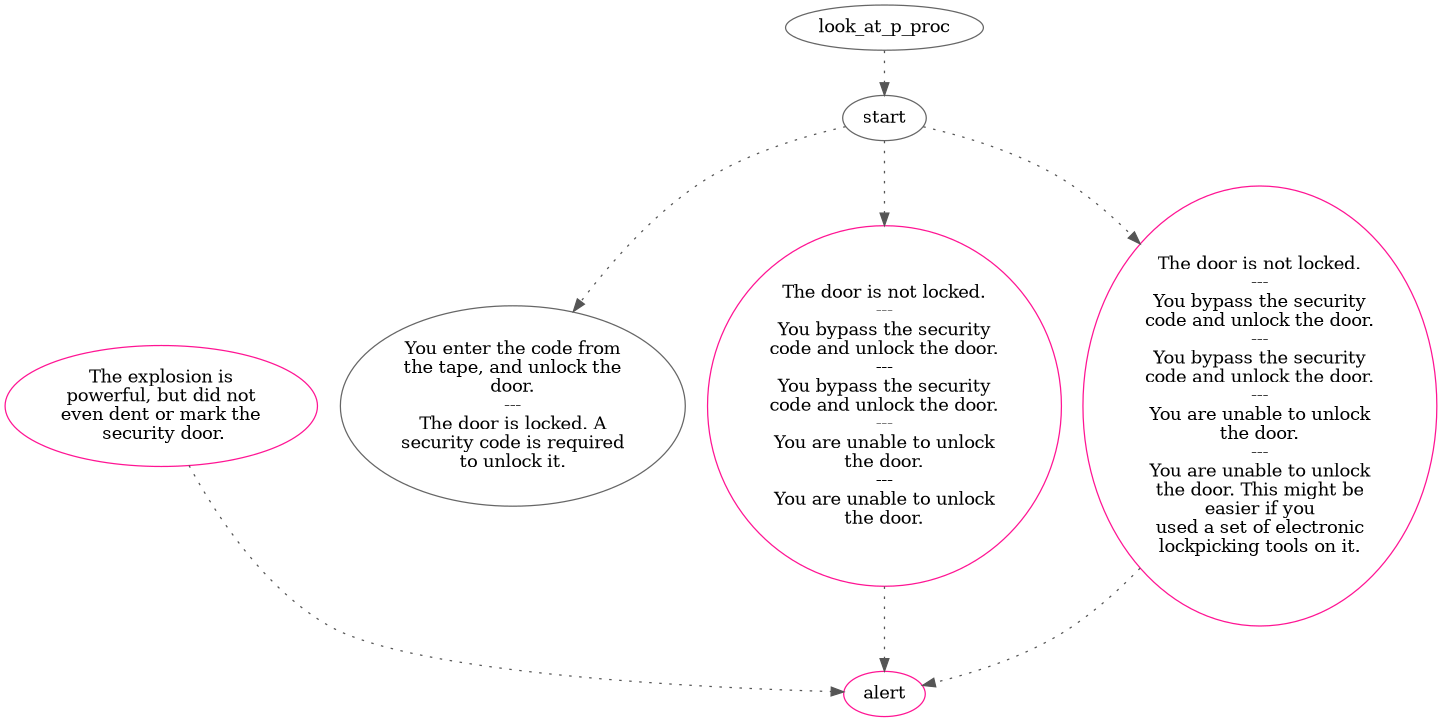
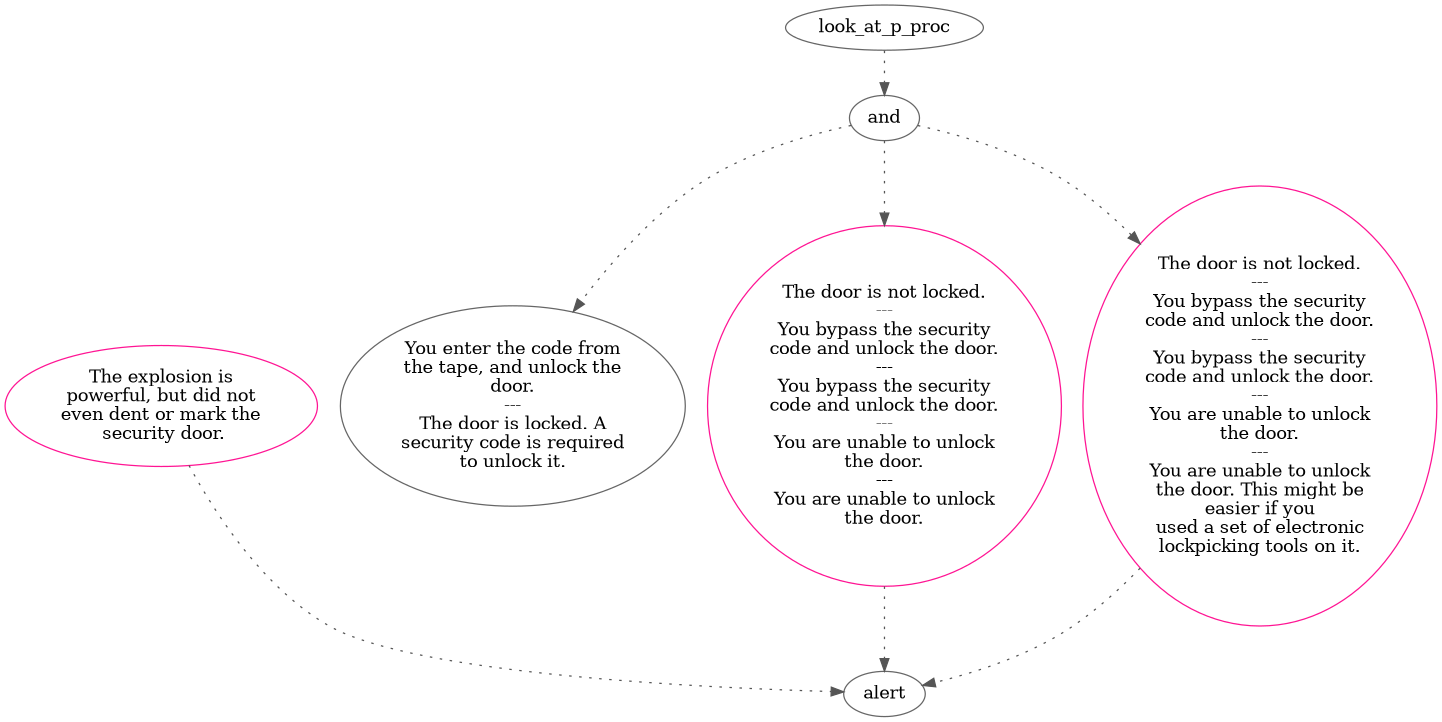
node "start": label "start" -> "and"
node "alert": color deeppink -> gray40
